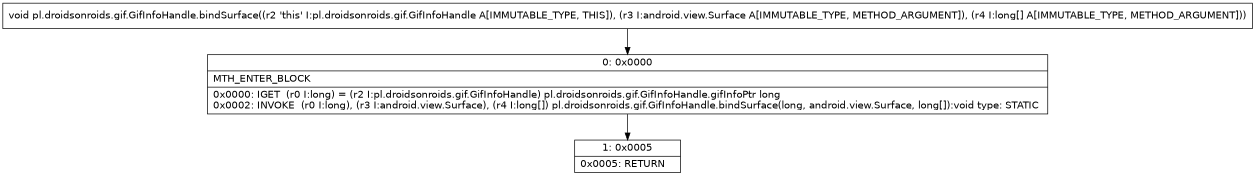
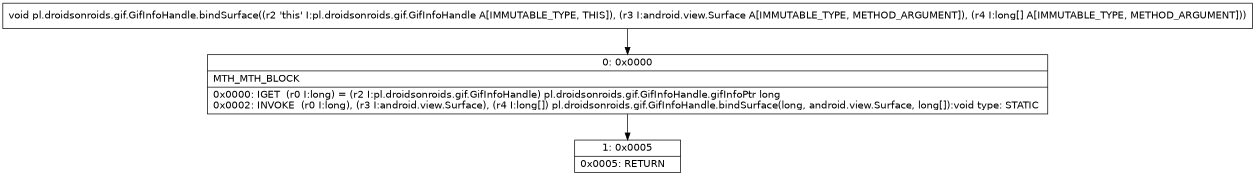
node "0: 0x0000": text "MTH_ENTER_BLOCK" -> "MTH_MTH_BLOCK"
